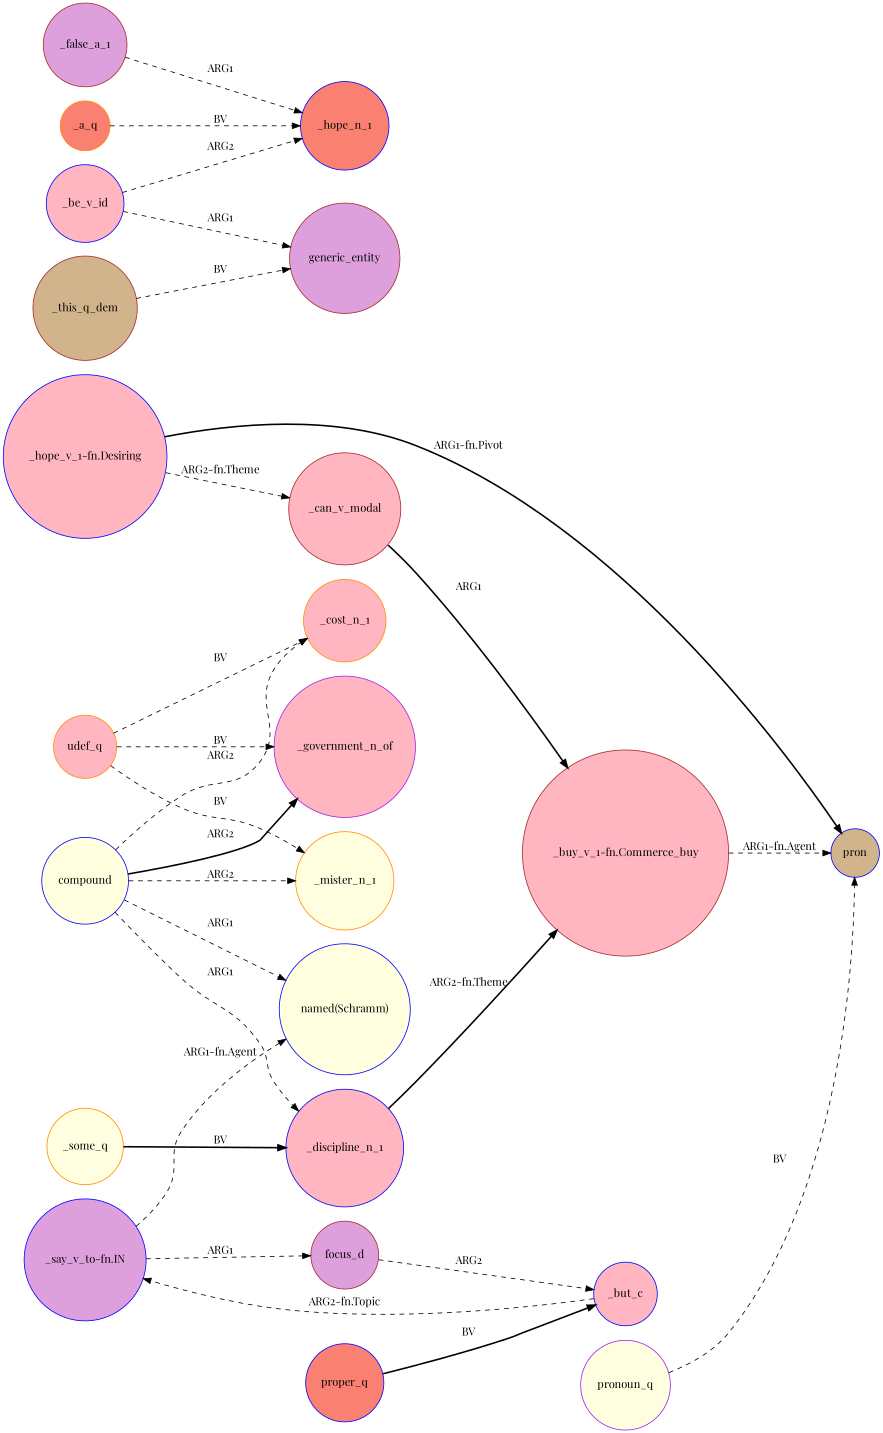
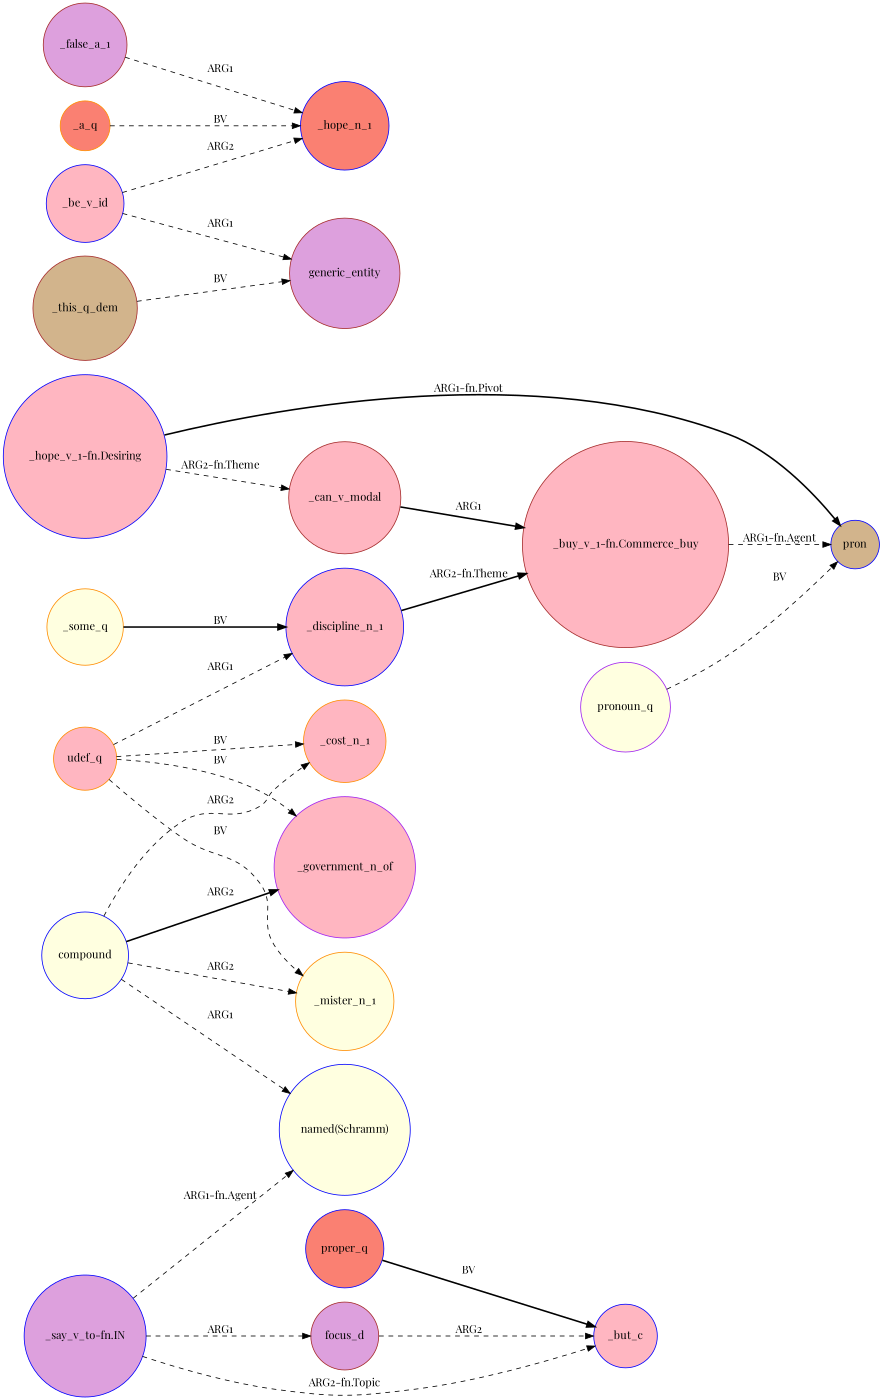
edge "compound" -> "_discipline_n_1": now "udef_q" -> "_discipline_n_1"
edge "_but_c" -> "_say_v_to-fn.IN": reversed
